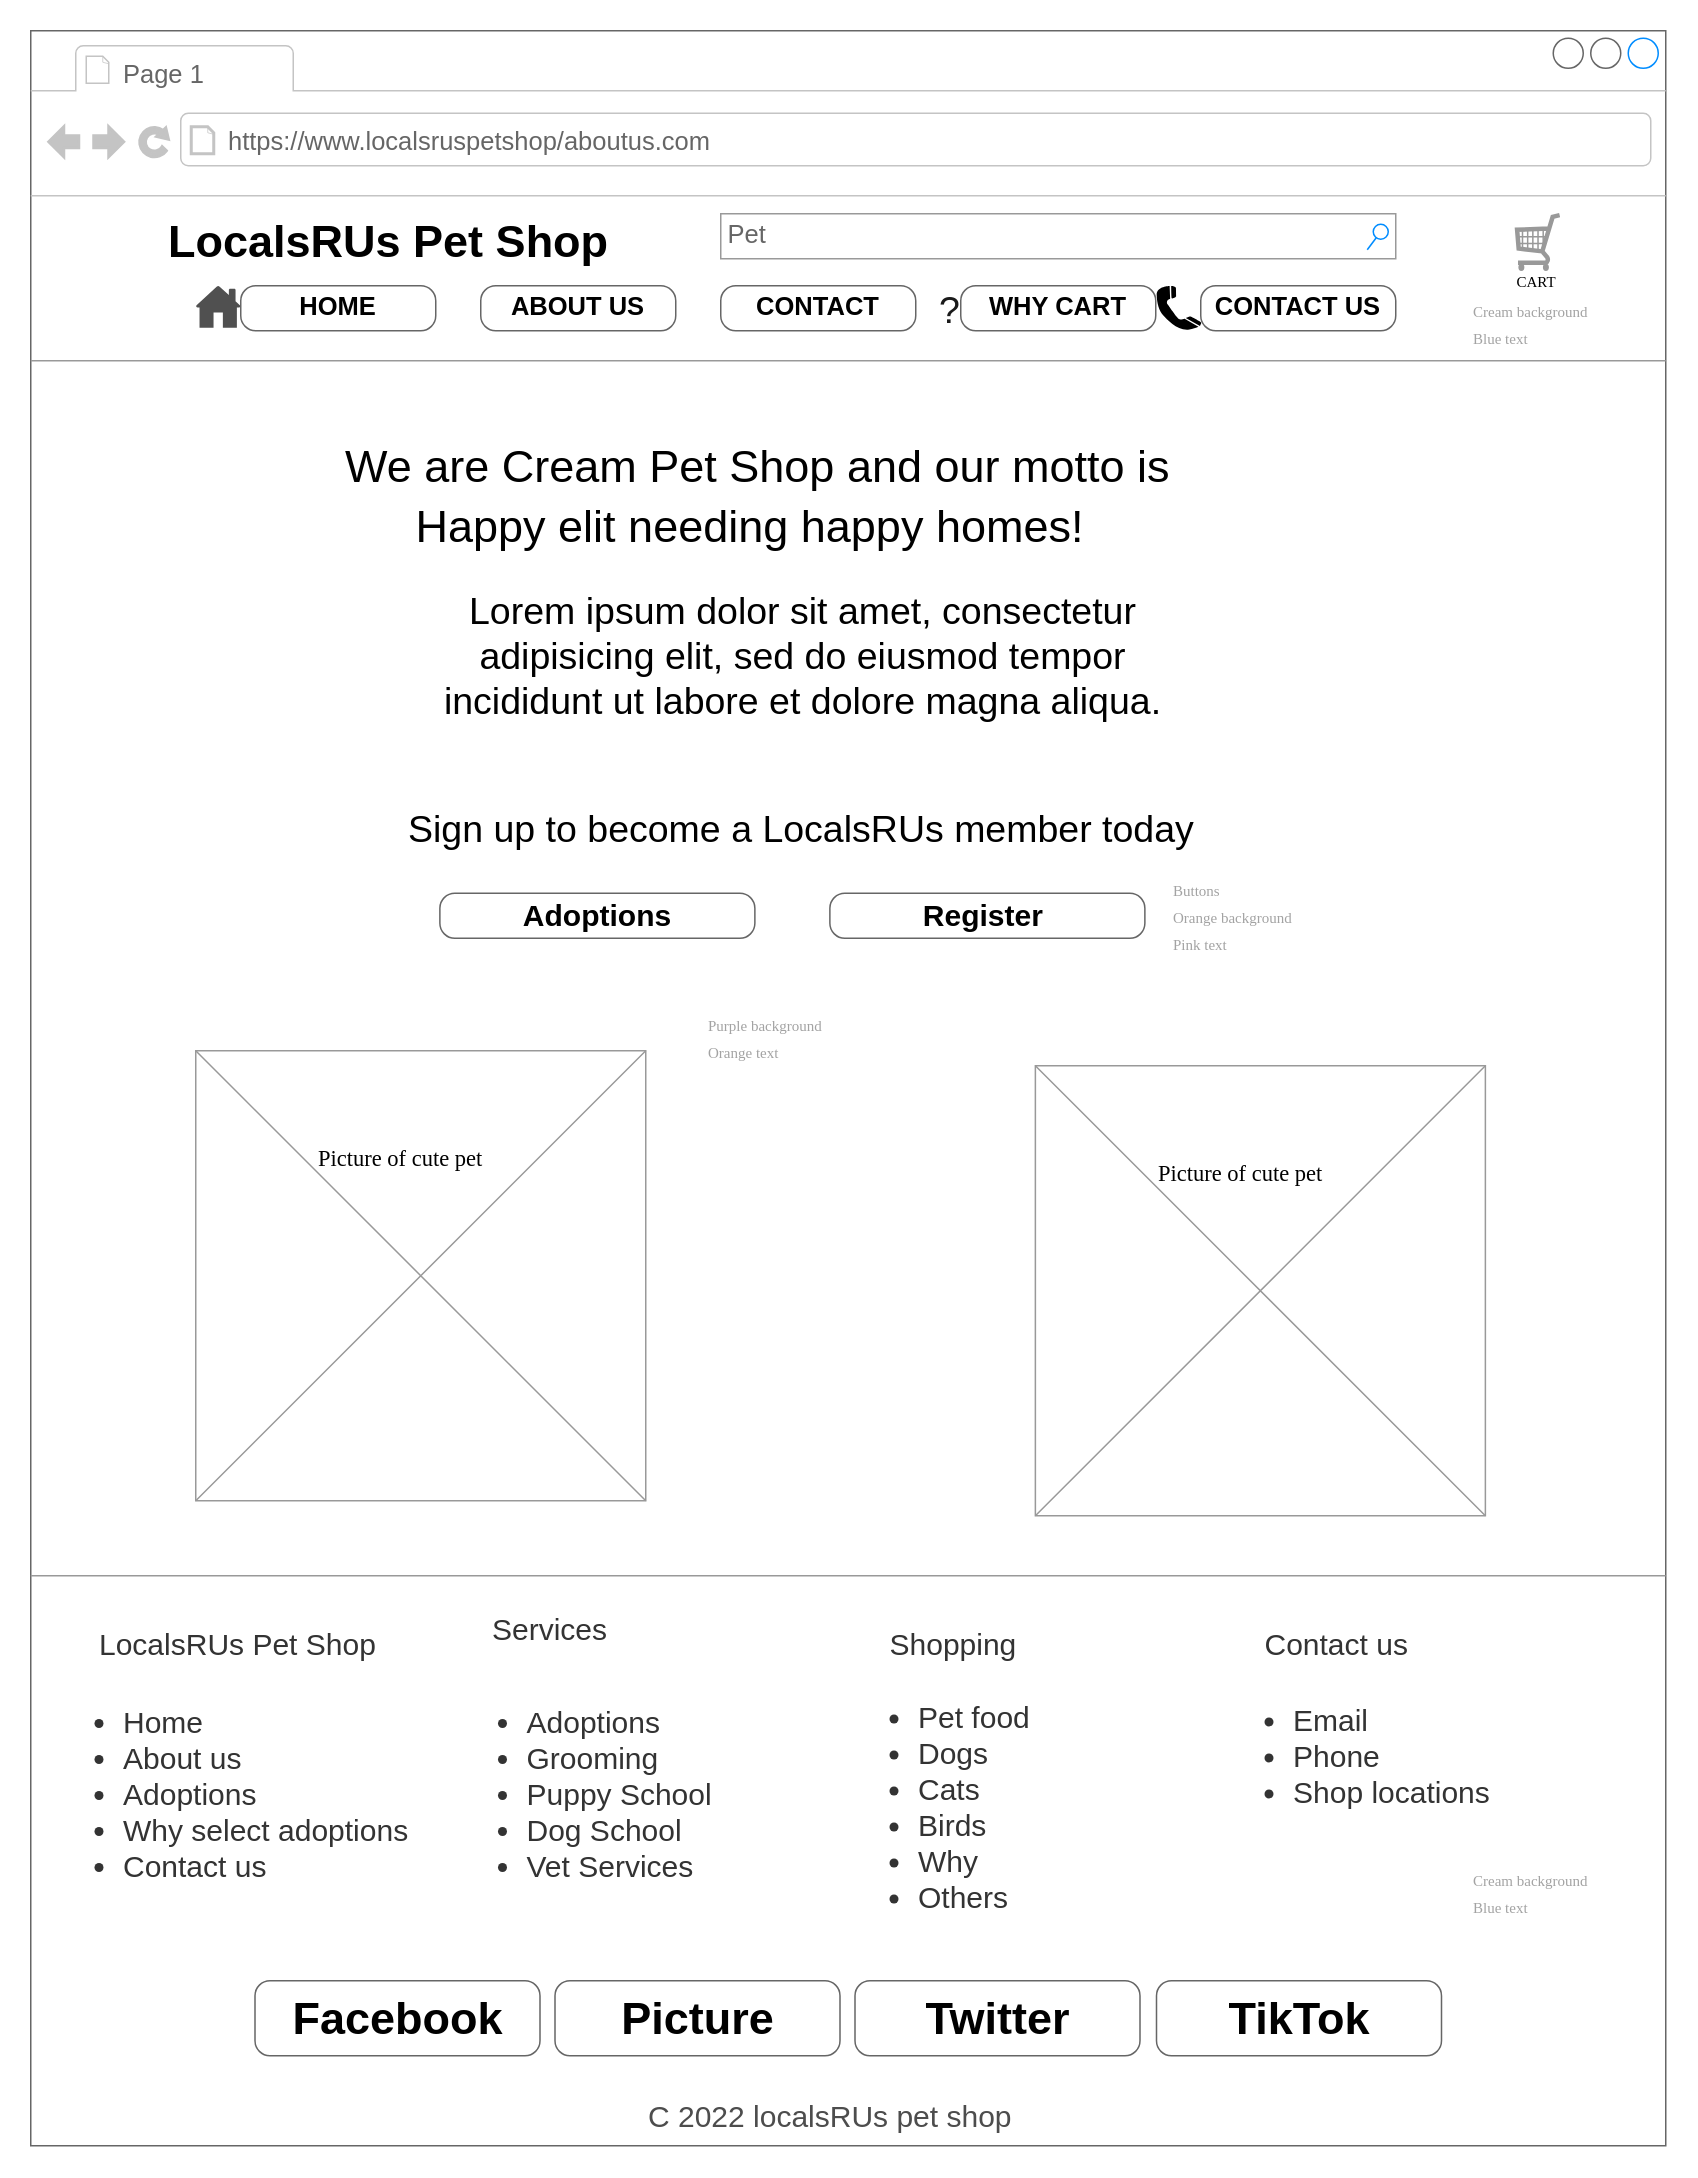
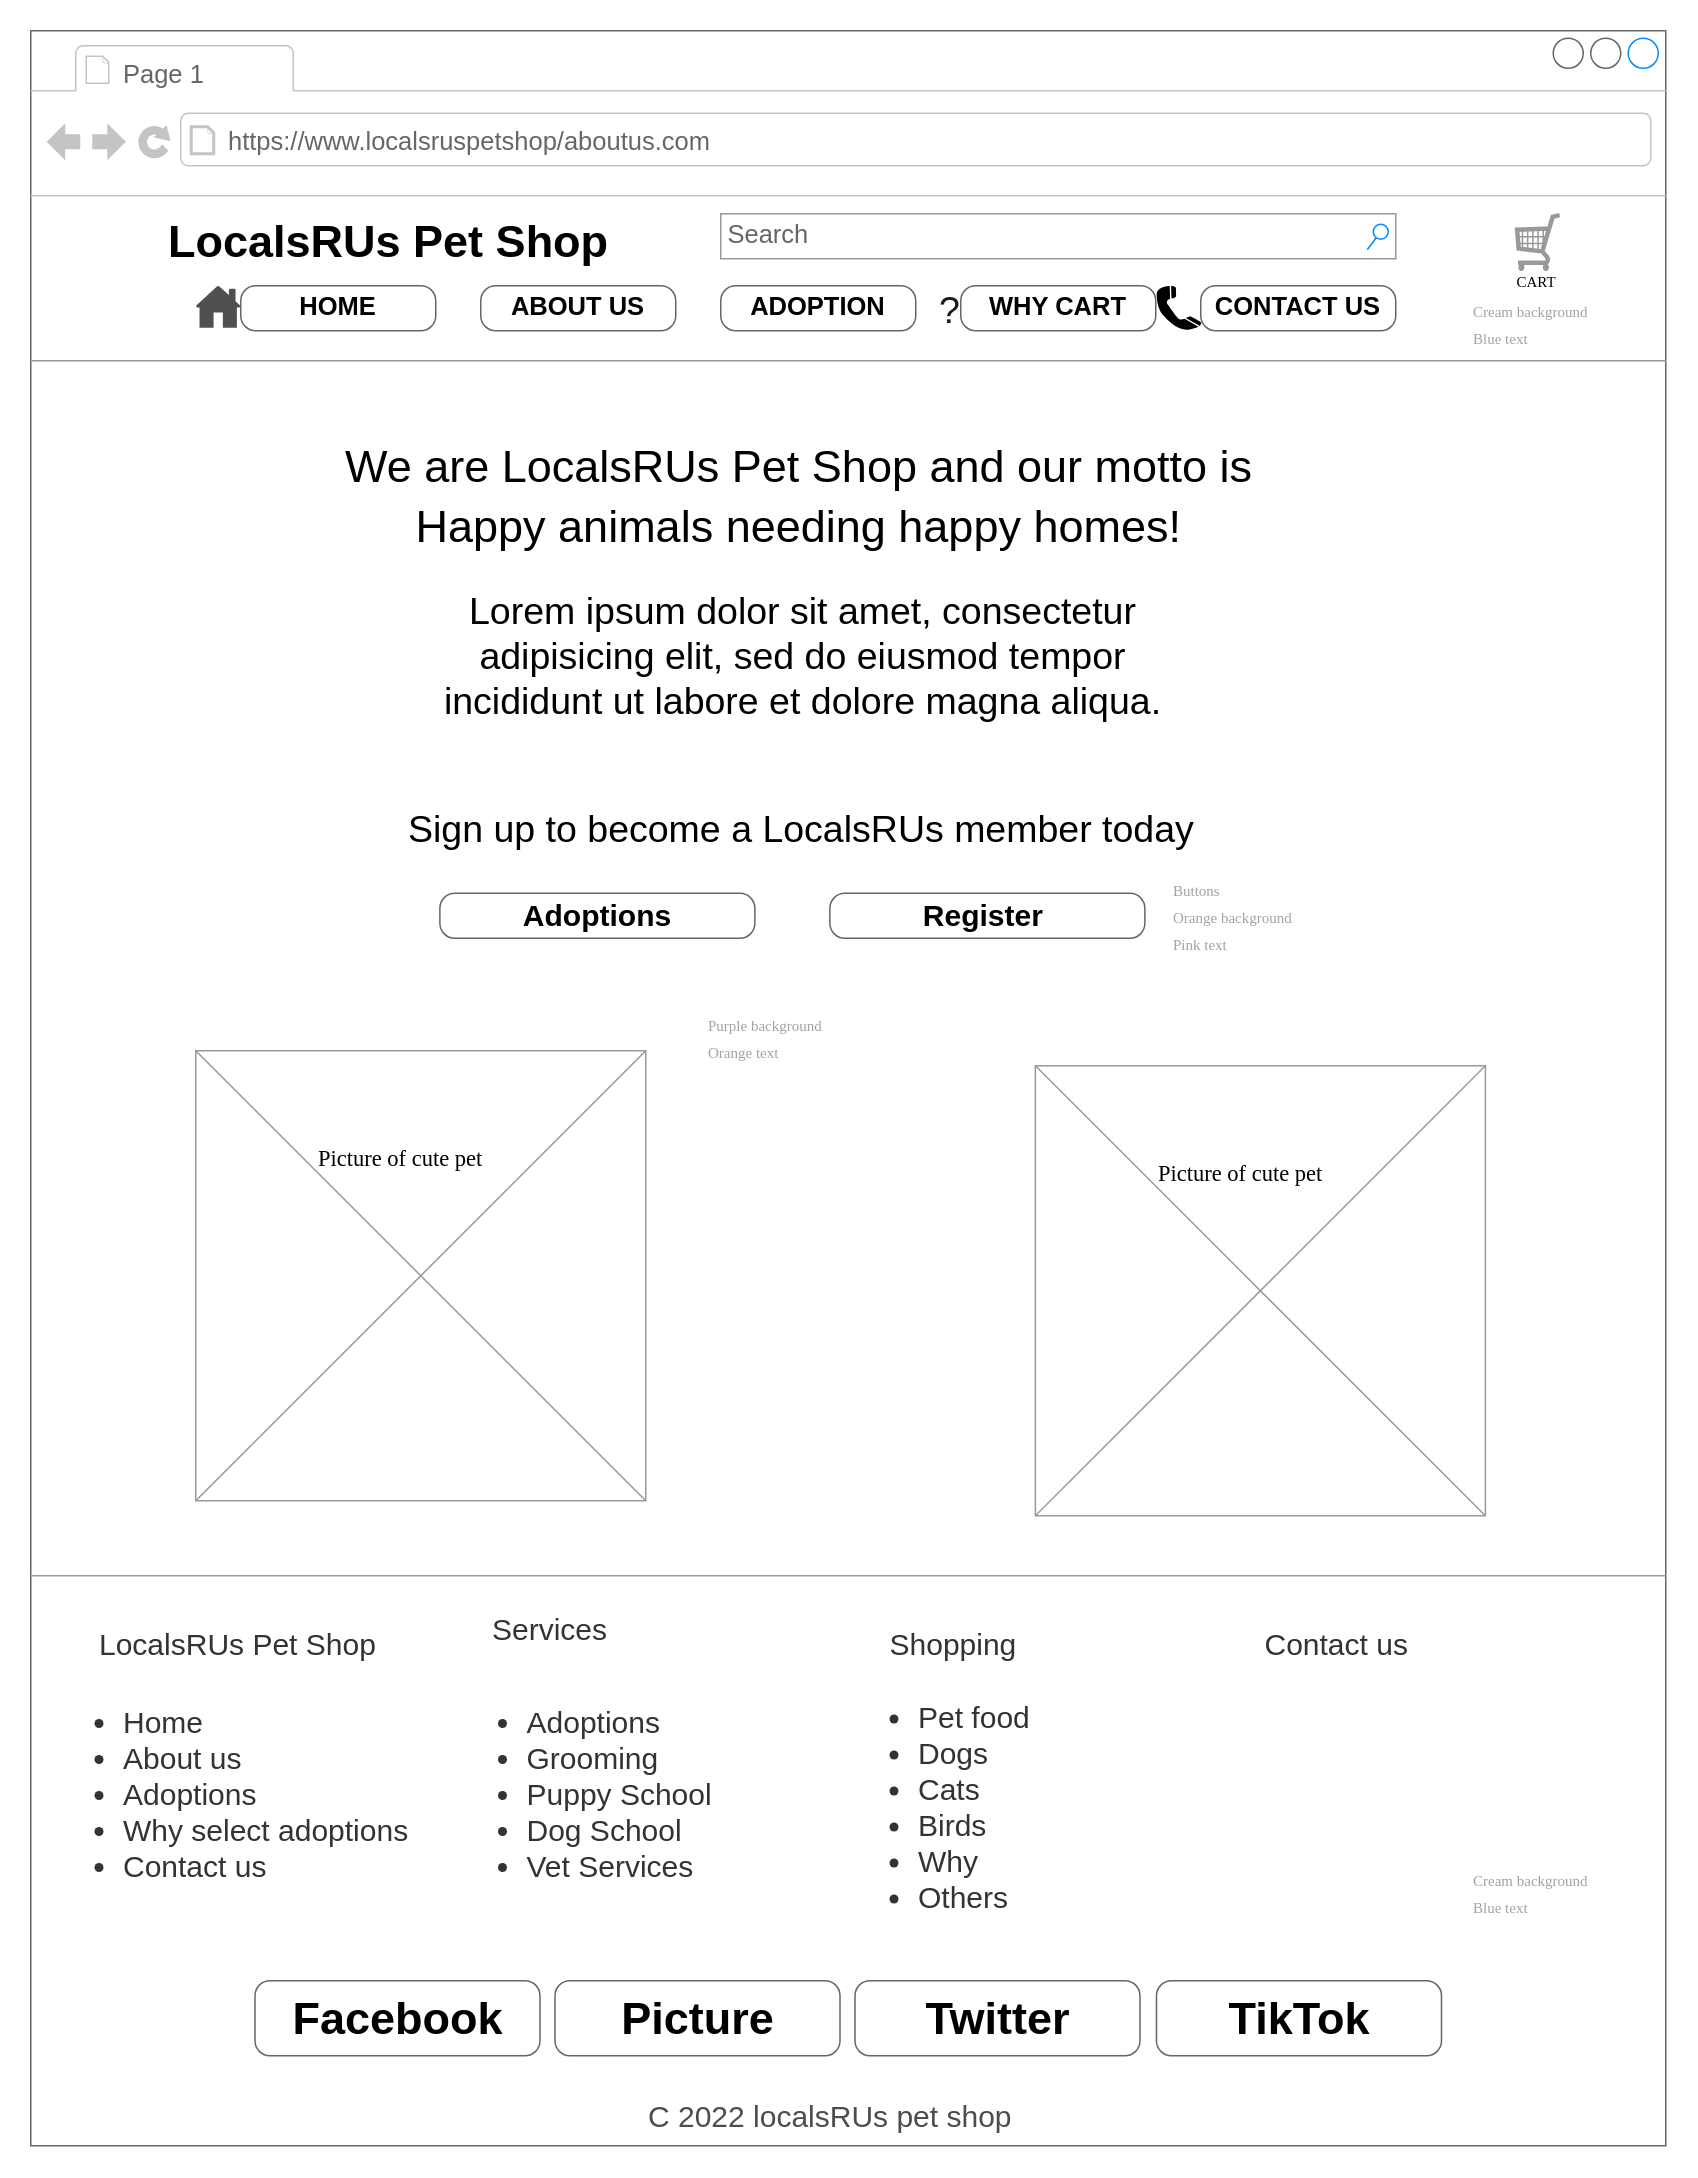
node "Pet": label "Pet" -> "Search"
node "CONTACT": label "CONTACT" -> "ADOPTION"
node "We are Cream Pet Shop and our motto is": label "We are Cream Pet Shop and our motto is" -> "We are LocalsRUs Pet Shop and our motto is"
node "Happy elit needing happy homes!": label "Happy elit needing happy homes!" -> "Happy animals needing happy homes!"
node "Email Phone Shop locations": removed
